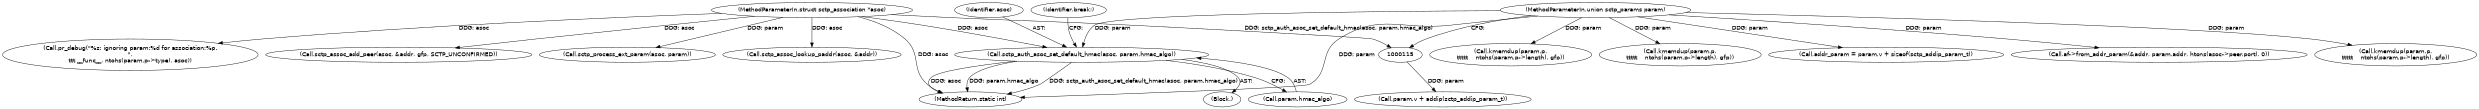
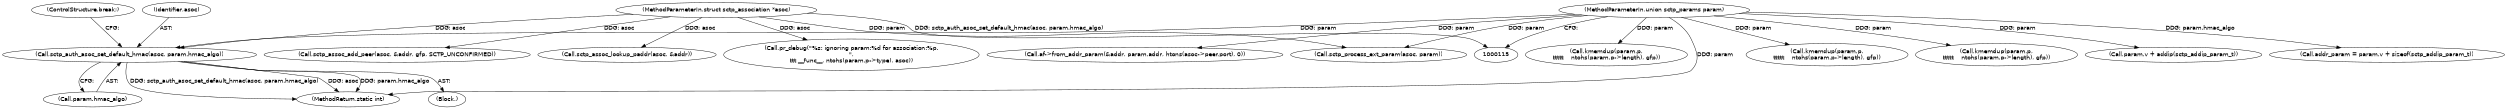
node "(Identifier,break;)": label "(Identifier,break;)" -> "(ControlStructure,break;)"
edge "(MethodParameterIn,union sctp_params param)" -> "(Call,sctp_process_ext_param(asoc, param))": added, label "DDG: param"
edge "(MethodParameterIn,union sctp_params param)" -> "(Call,addr_param = param.v + sizeof(sctp_addip_param_t))": label "DDG: param" -> "DDG: param.hmac_algo"
edge "(MethodParameterIn,struct sctp_association *asoc)" -> "(MethodReturn,static int)": removed, label "DDG: asoc"
edge "1000115" -> "(Call,param.v + addip(sctp_addip_param_t))": now "(MethodParameterIn,union sctp_params param)" -> "(Call,param.v + addip(sctp_addip_param_t))"
